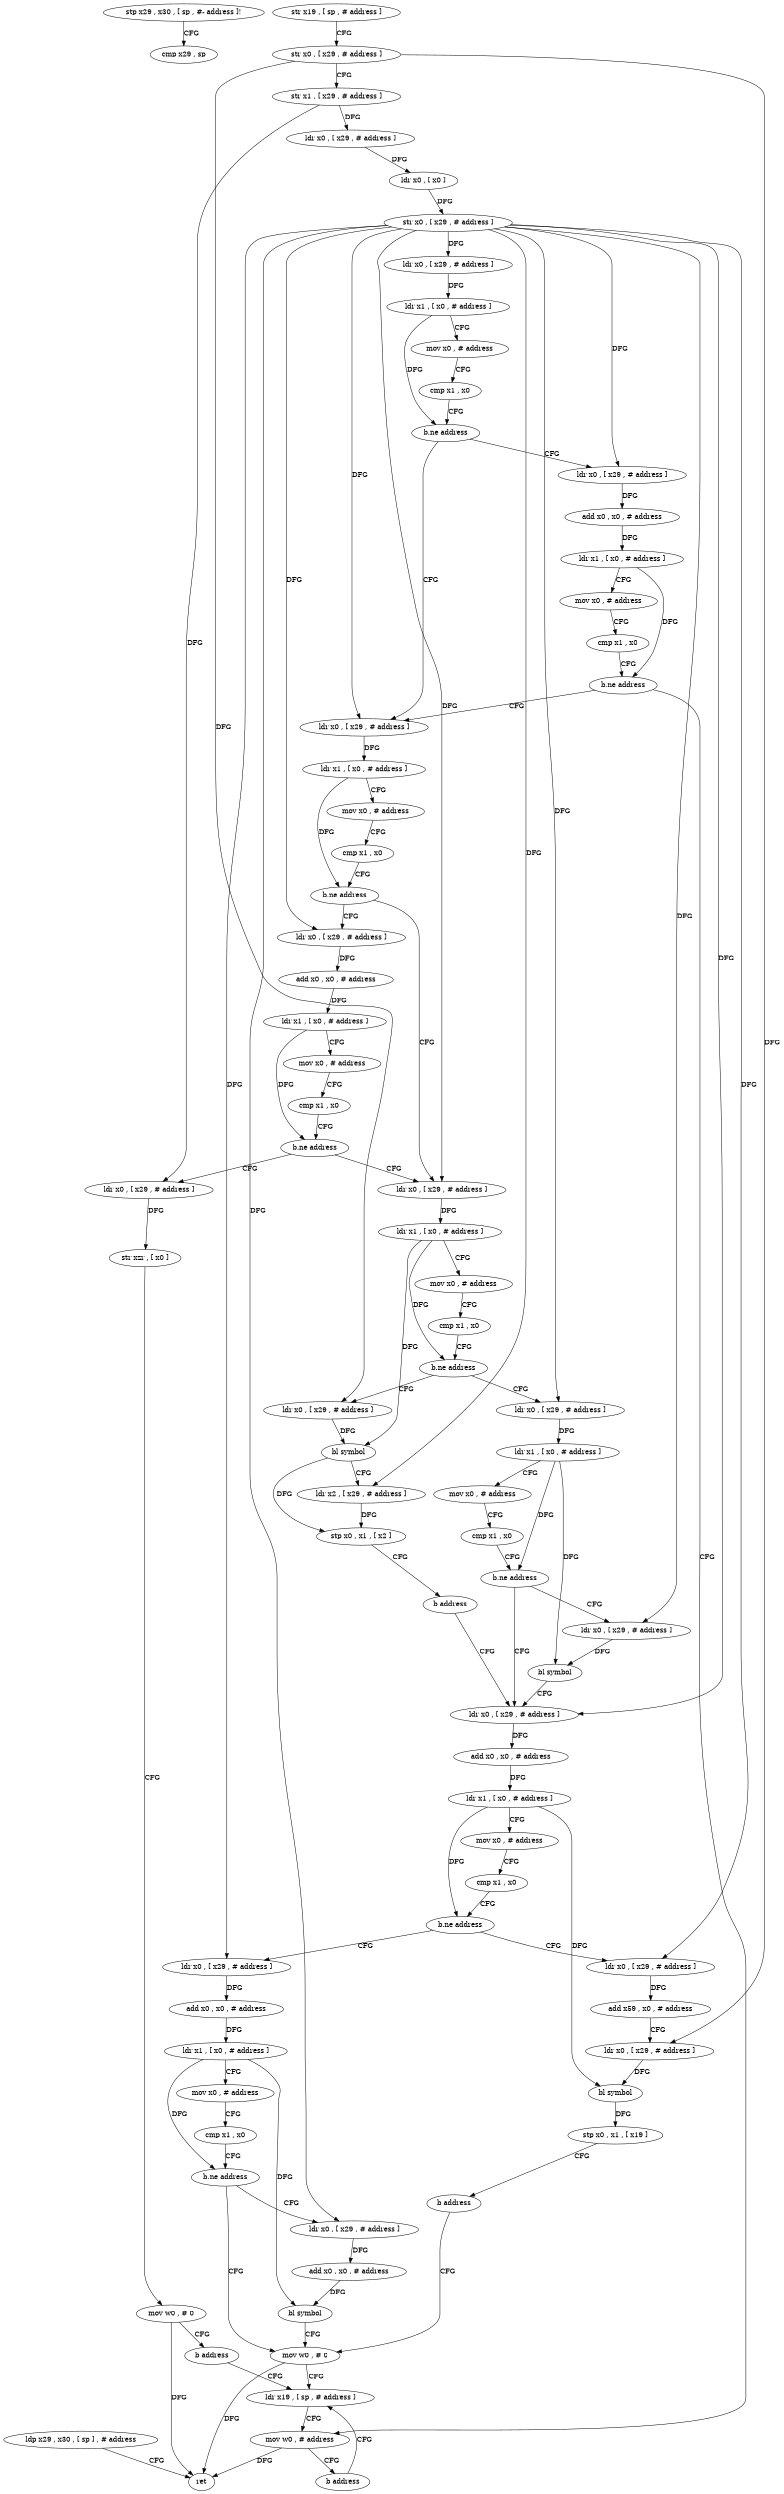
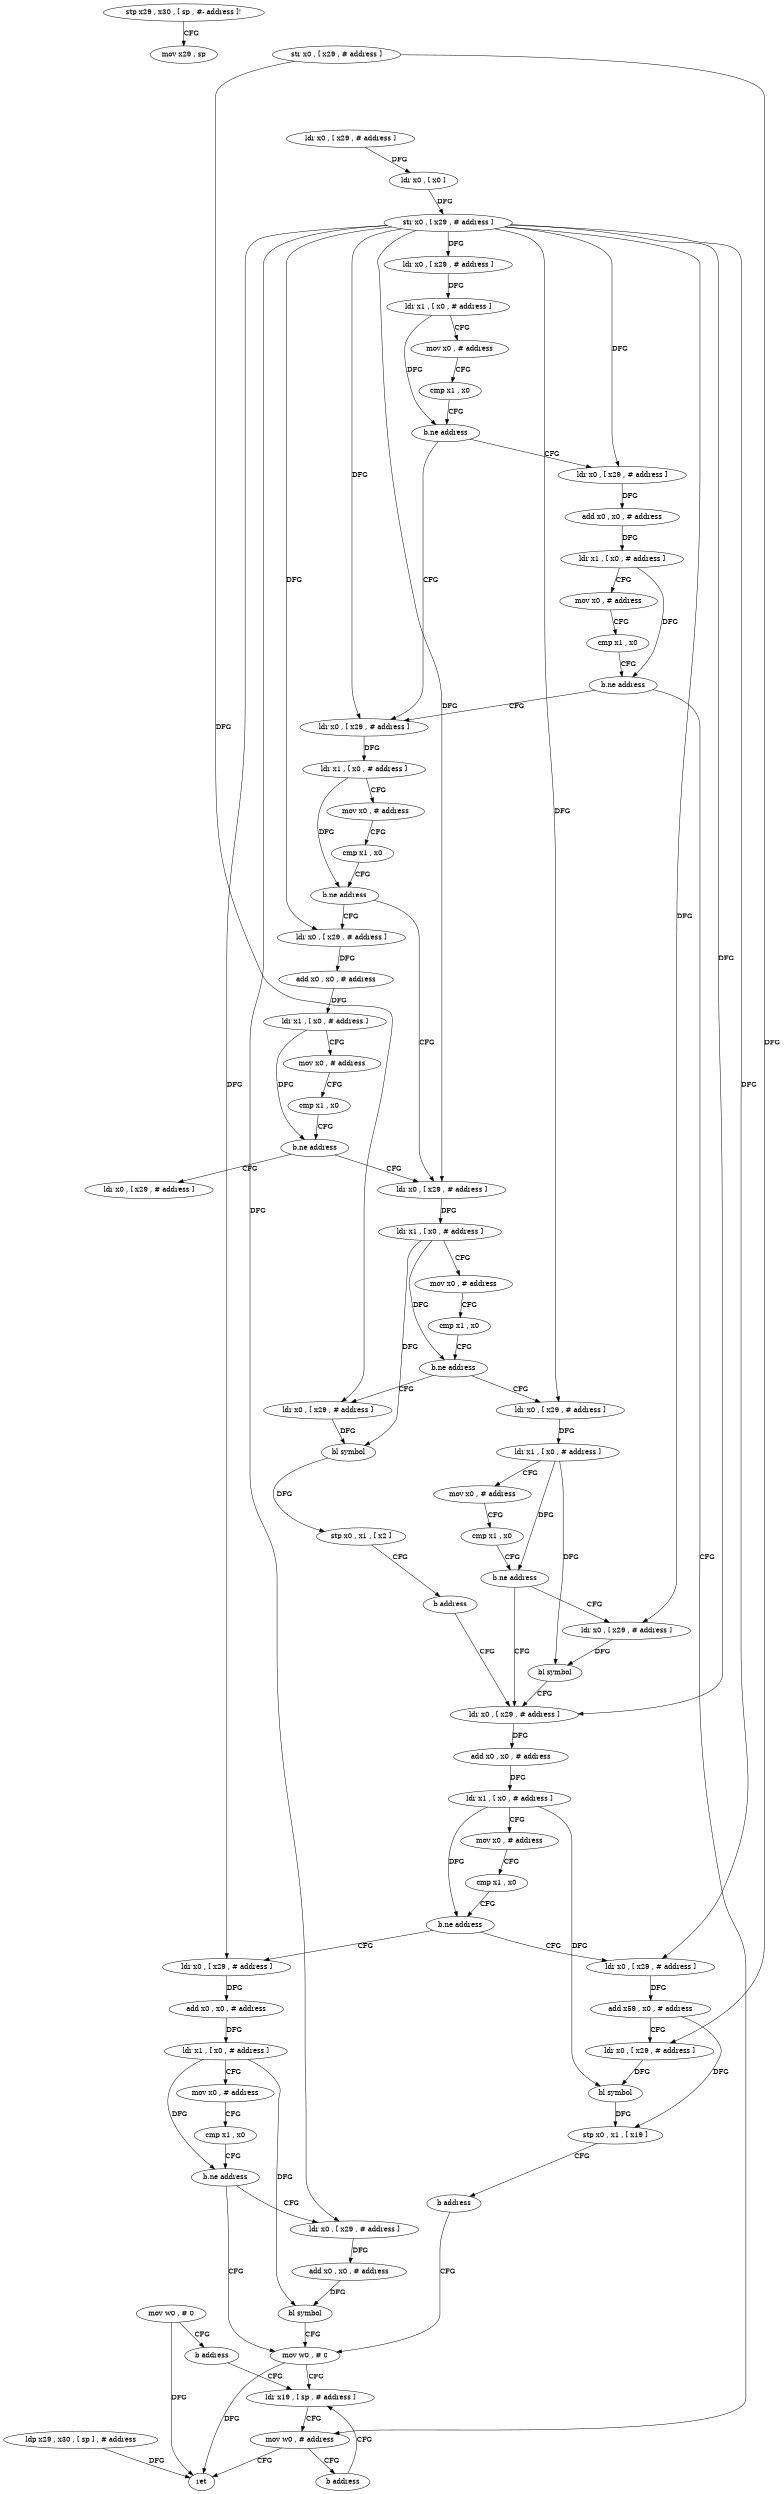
node "str x19 , [ sp , # address ]": removed
node "cmp x29 , sp": label "cmp x29 , sp" -> "mov x29 , sp"
node "str x1 , [ x29 , # address ]": removed
node "str xzr , [ x0 ]": removed
node "ldr x2 , [ x29 , # address ]": removed
edge "add x59 , x0 , # address" -> "stp x0 , x1 , [ x19 ]": added, label "DFG"
edge "ldp x29 , x30 , [ sp ] , # address" -> "ret": label "CFG" -> "DFG"
edge "mov w0 , # address" -> "ret": label "DFG" -> "CFG"
